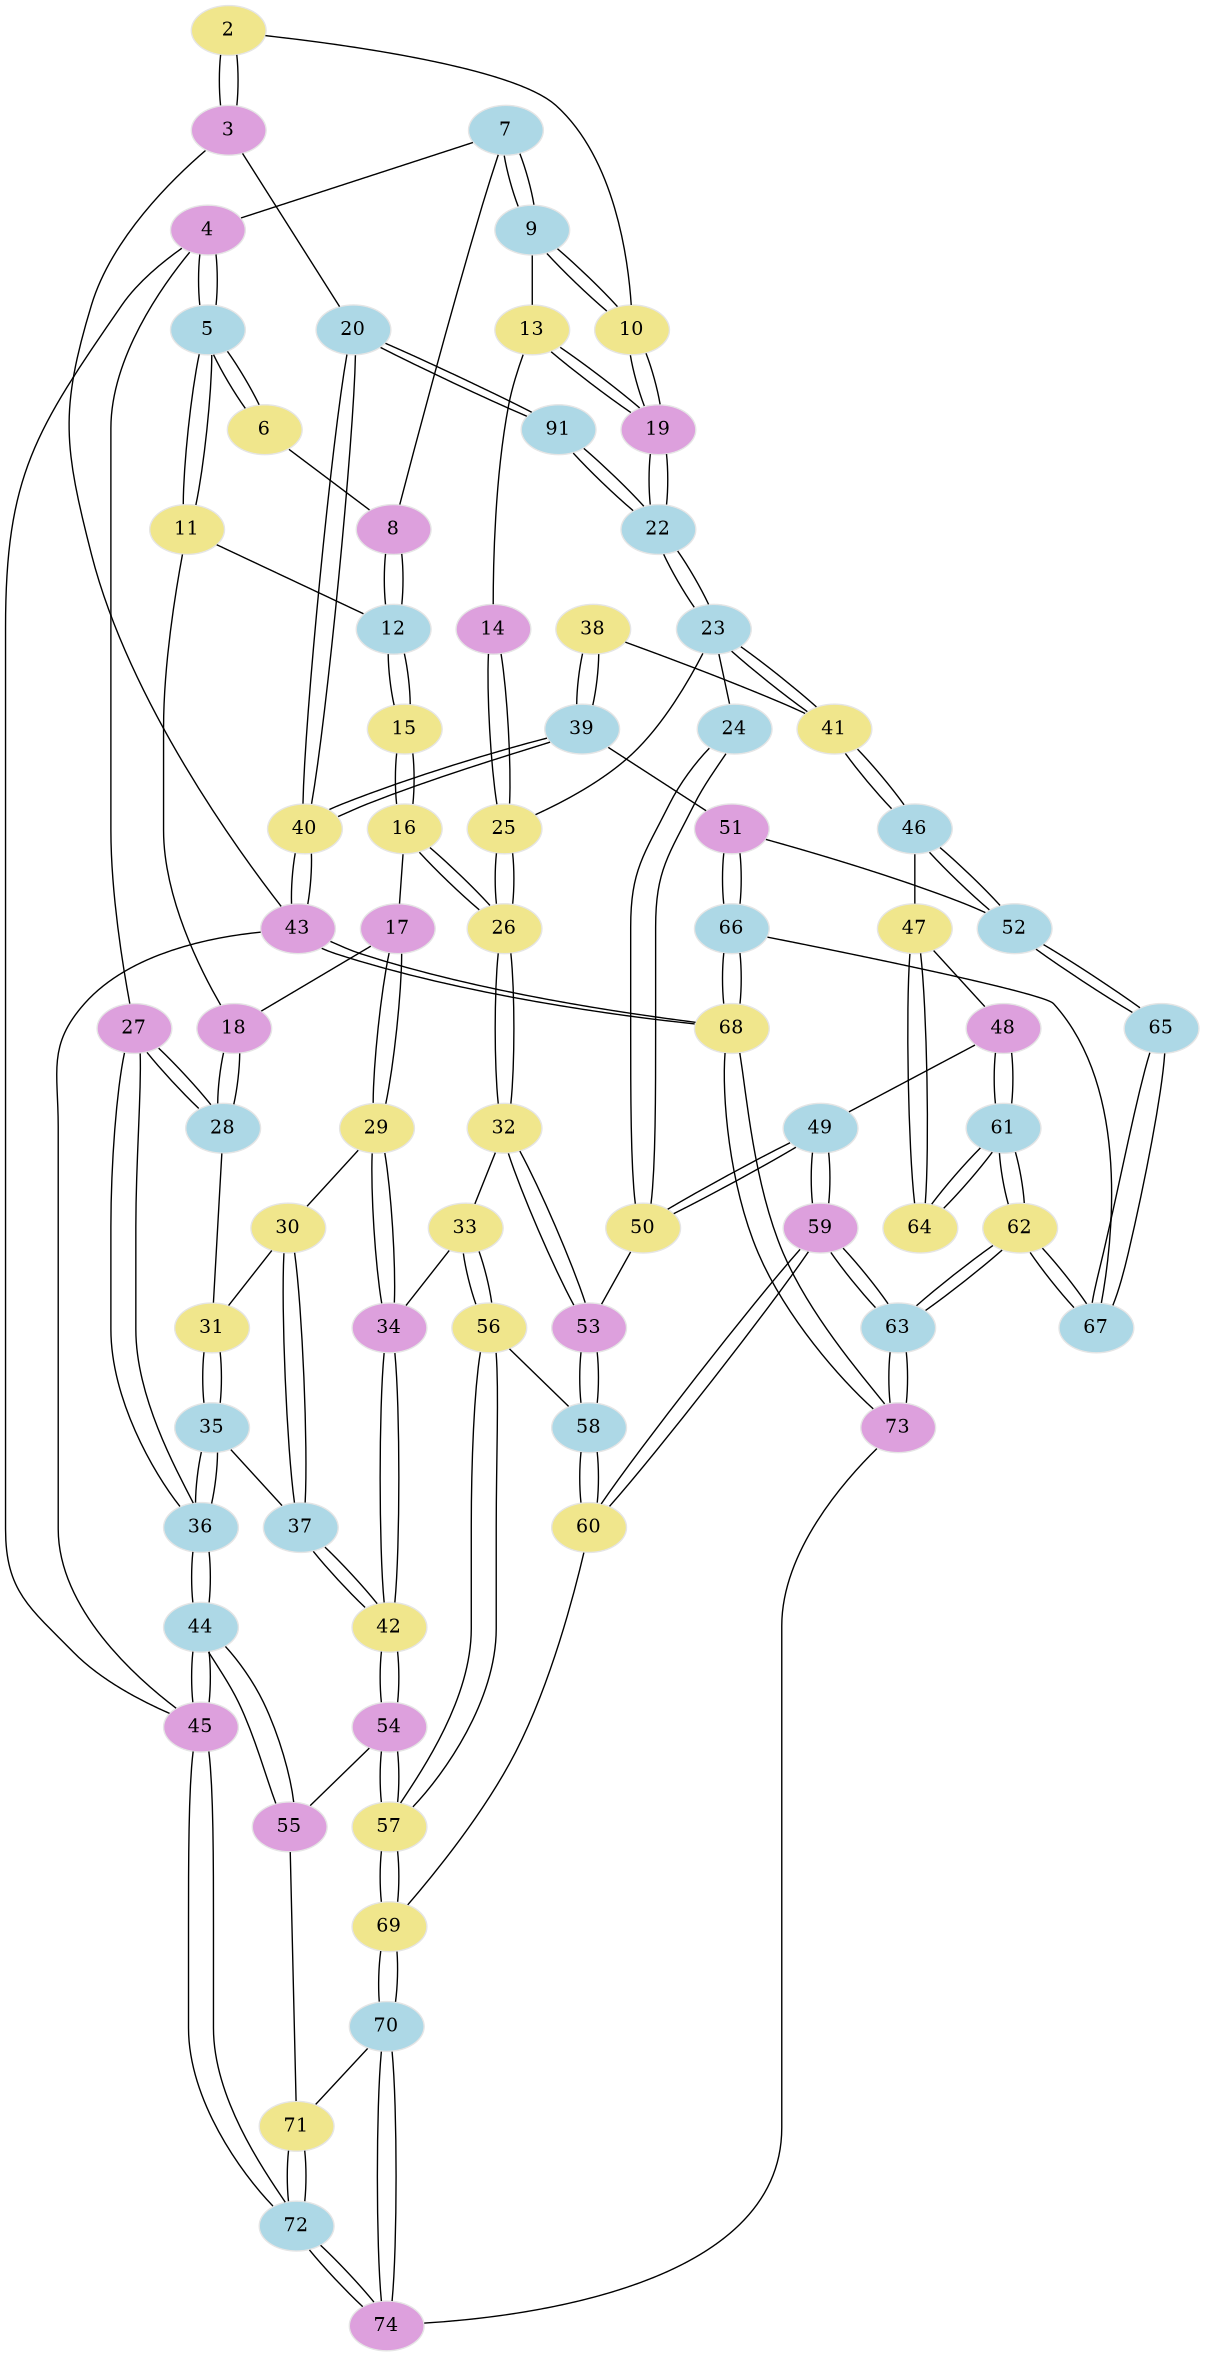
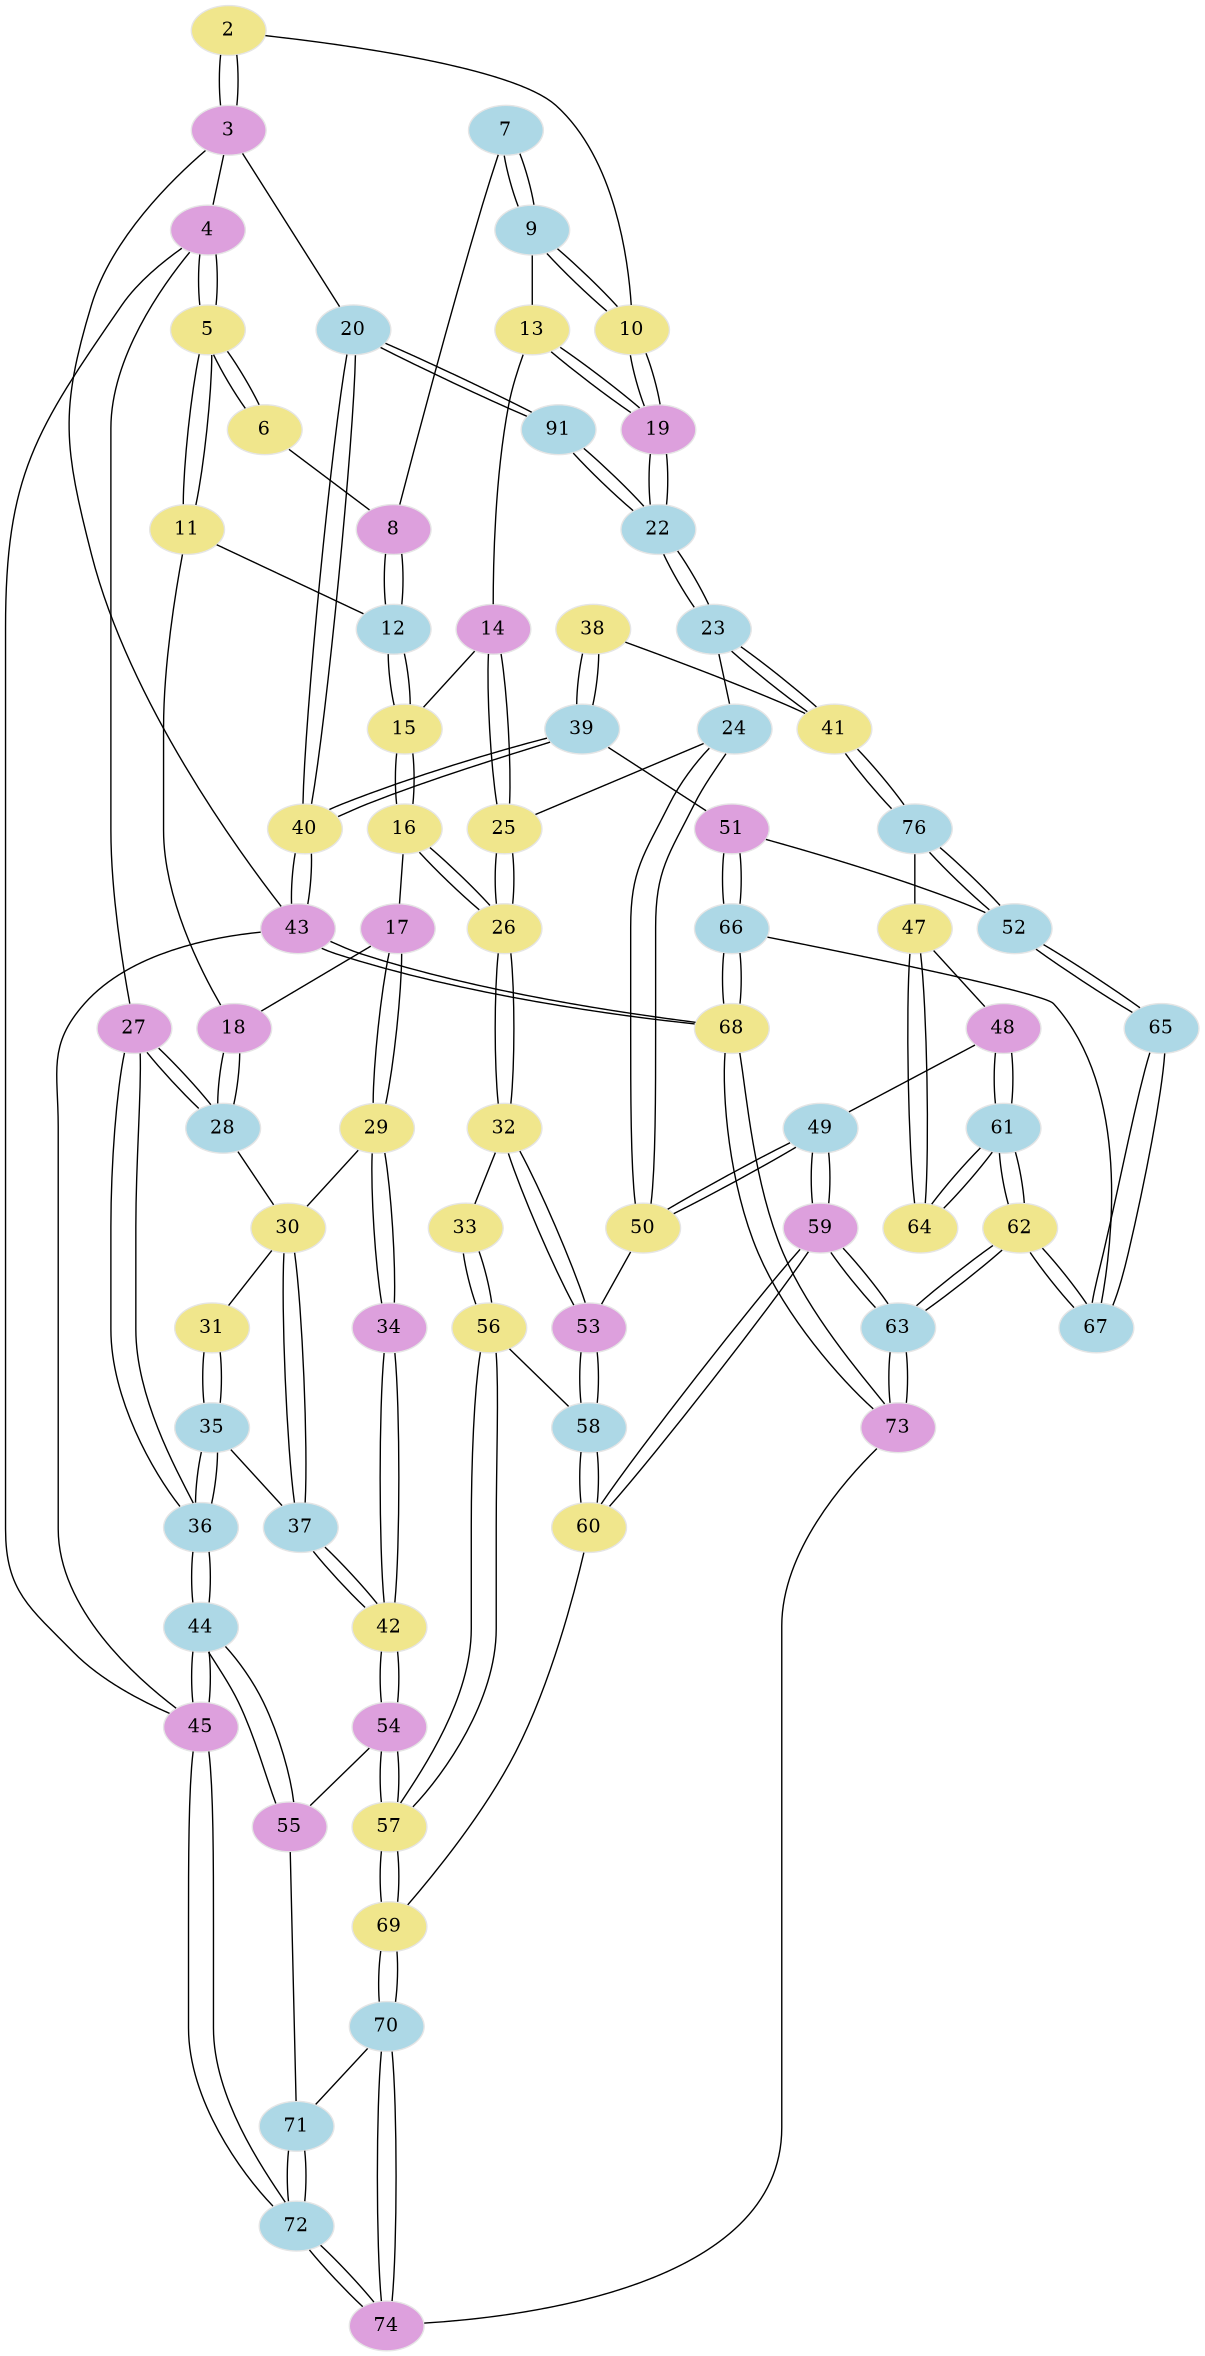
edge "7" -- "4": now "3" -- "4"
node "5": fillcolor lightblue -> khaki
edge "14" -- "15": added
edge "23" -- "25": now "24" -- "25"
node "46": label "46" -> "76"
edge "28" -- "31": now "28" -- "30"
edge "33" -- "34": removed
node "71": fillcolor khaki -> lightblue
